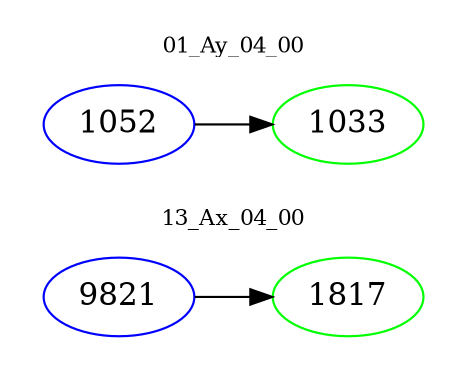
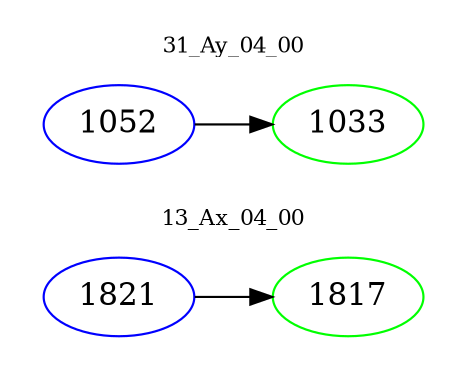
cluster "01_Ay_04_00": label "01_Ay_04_00" -> "31_Ay_04_00"
node "9821": label "9821" -> "1821"
